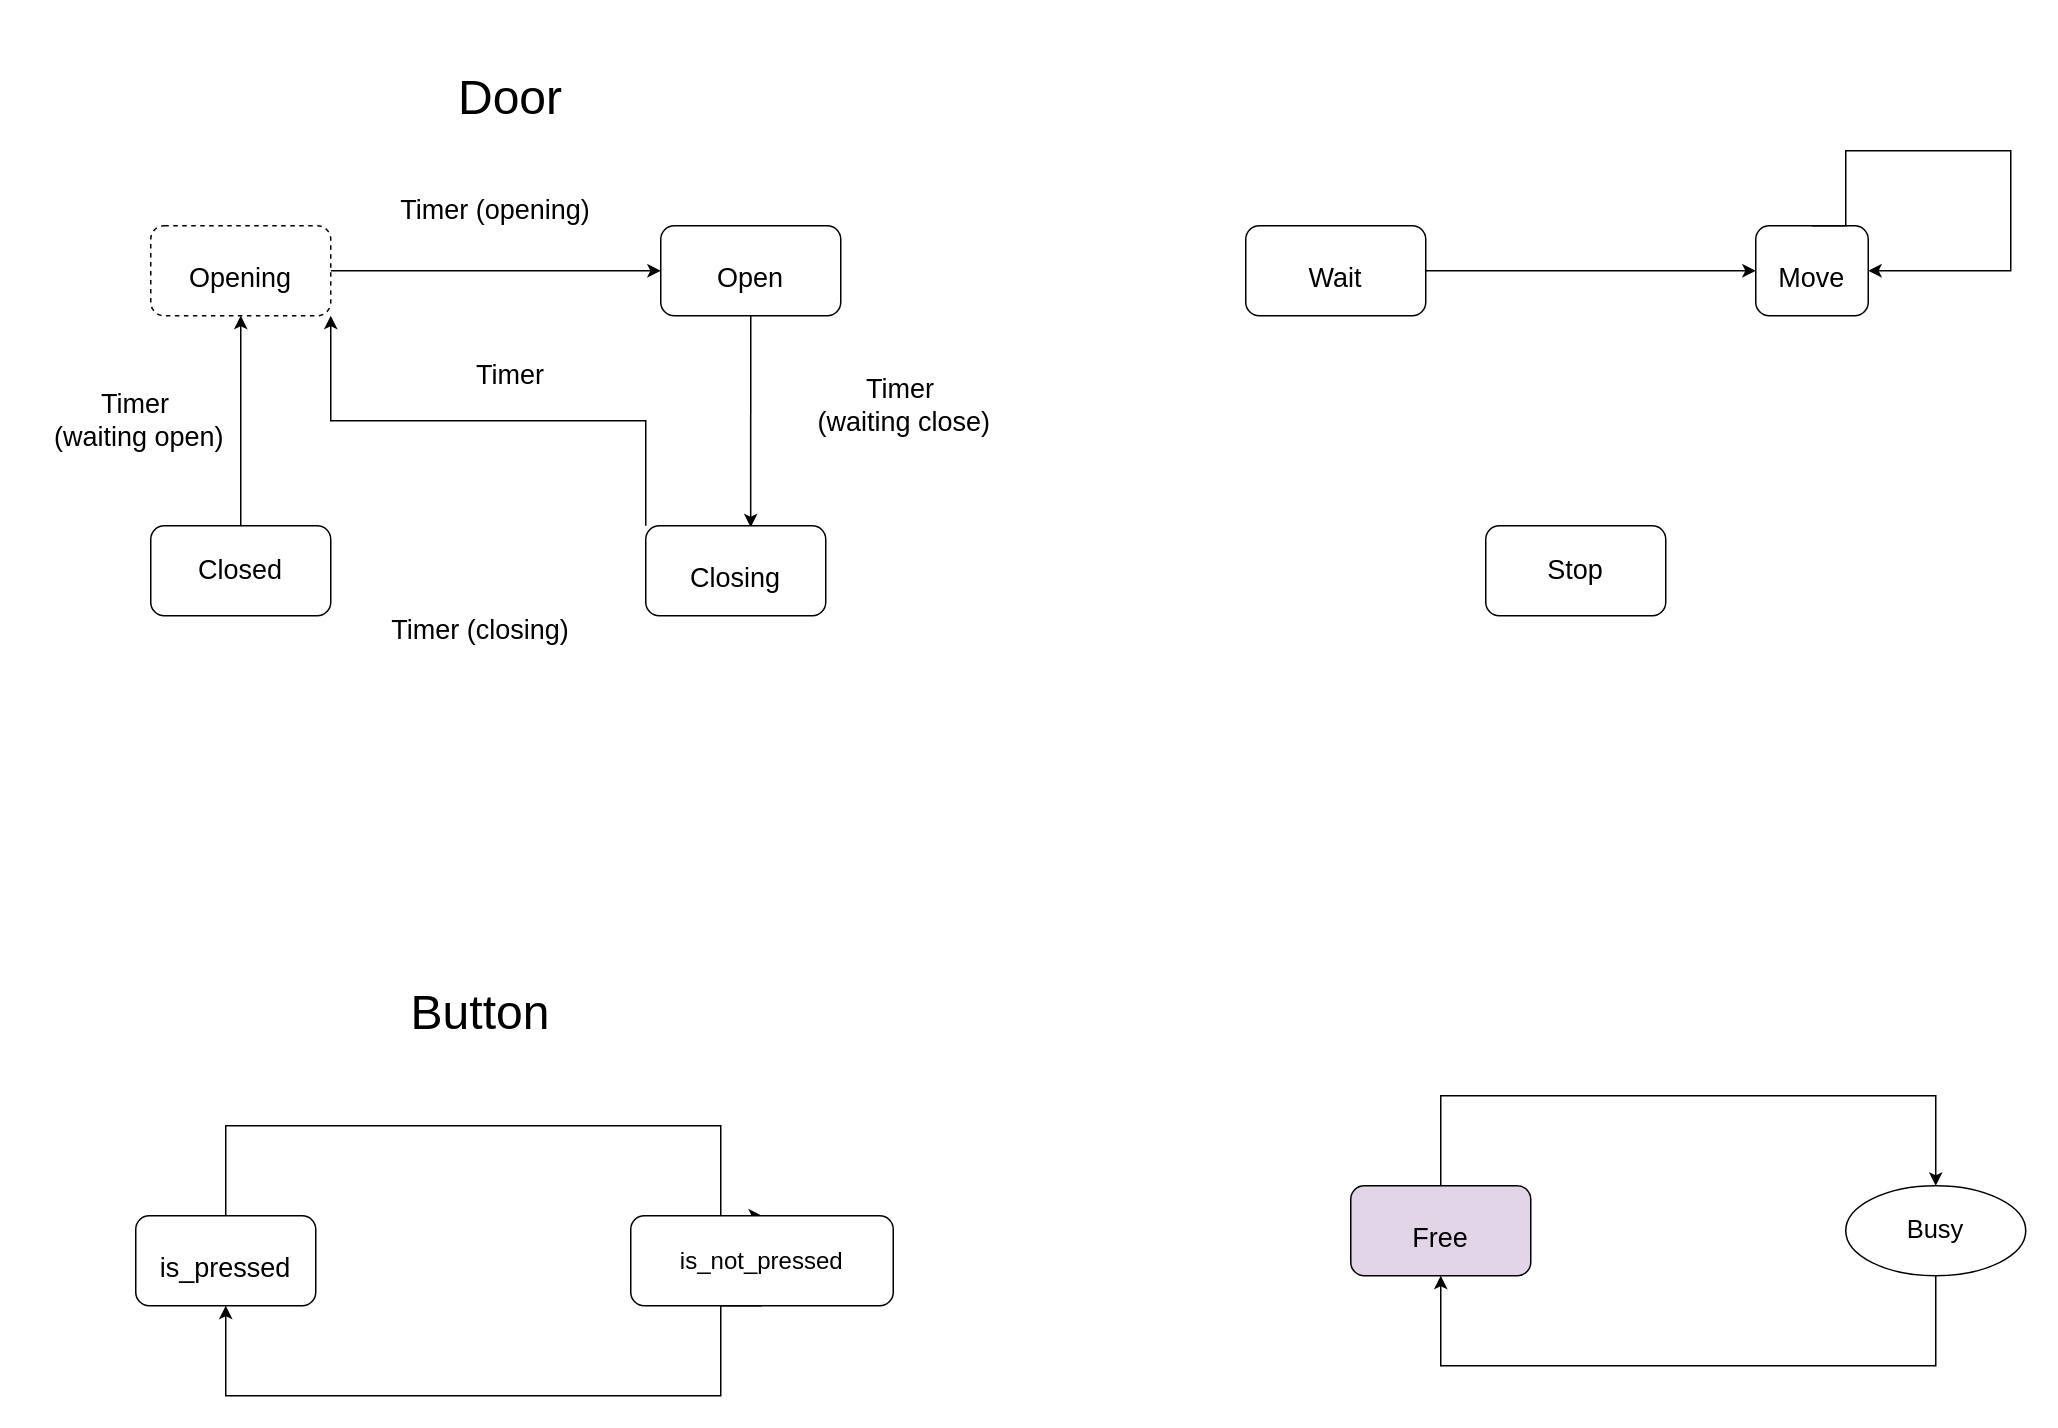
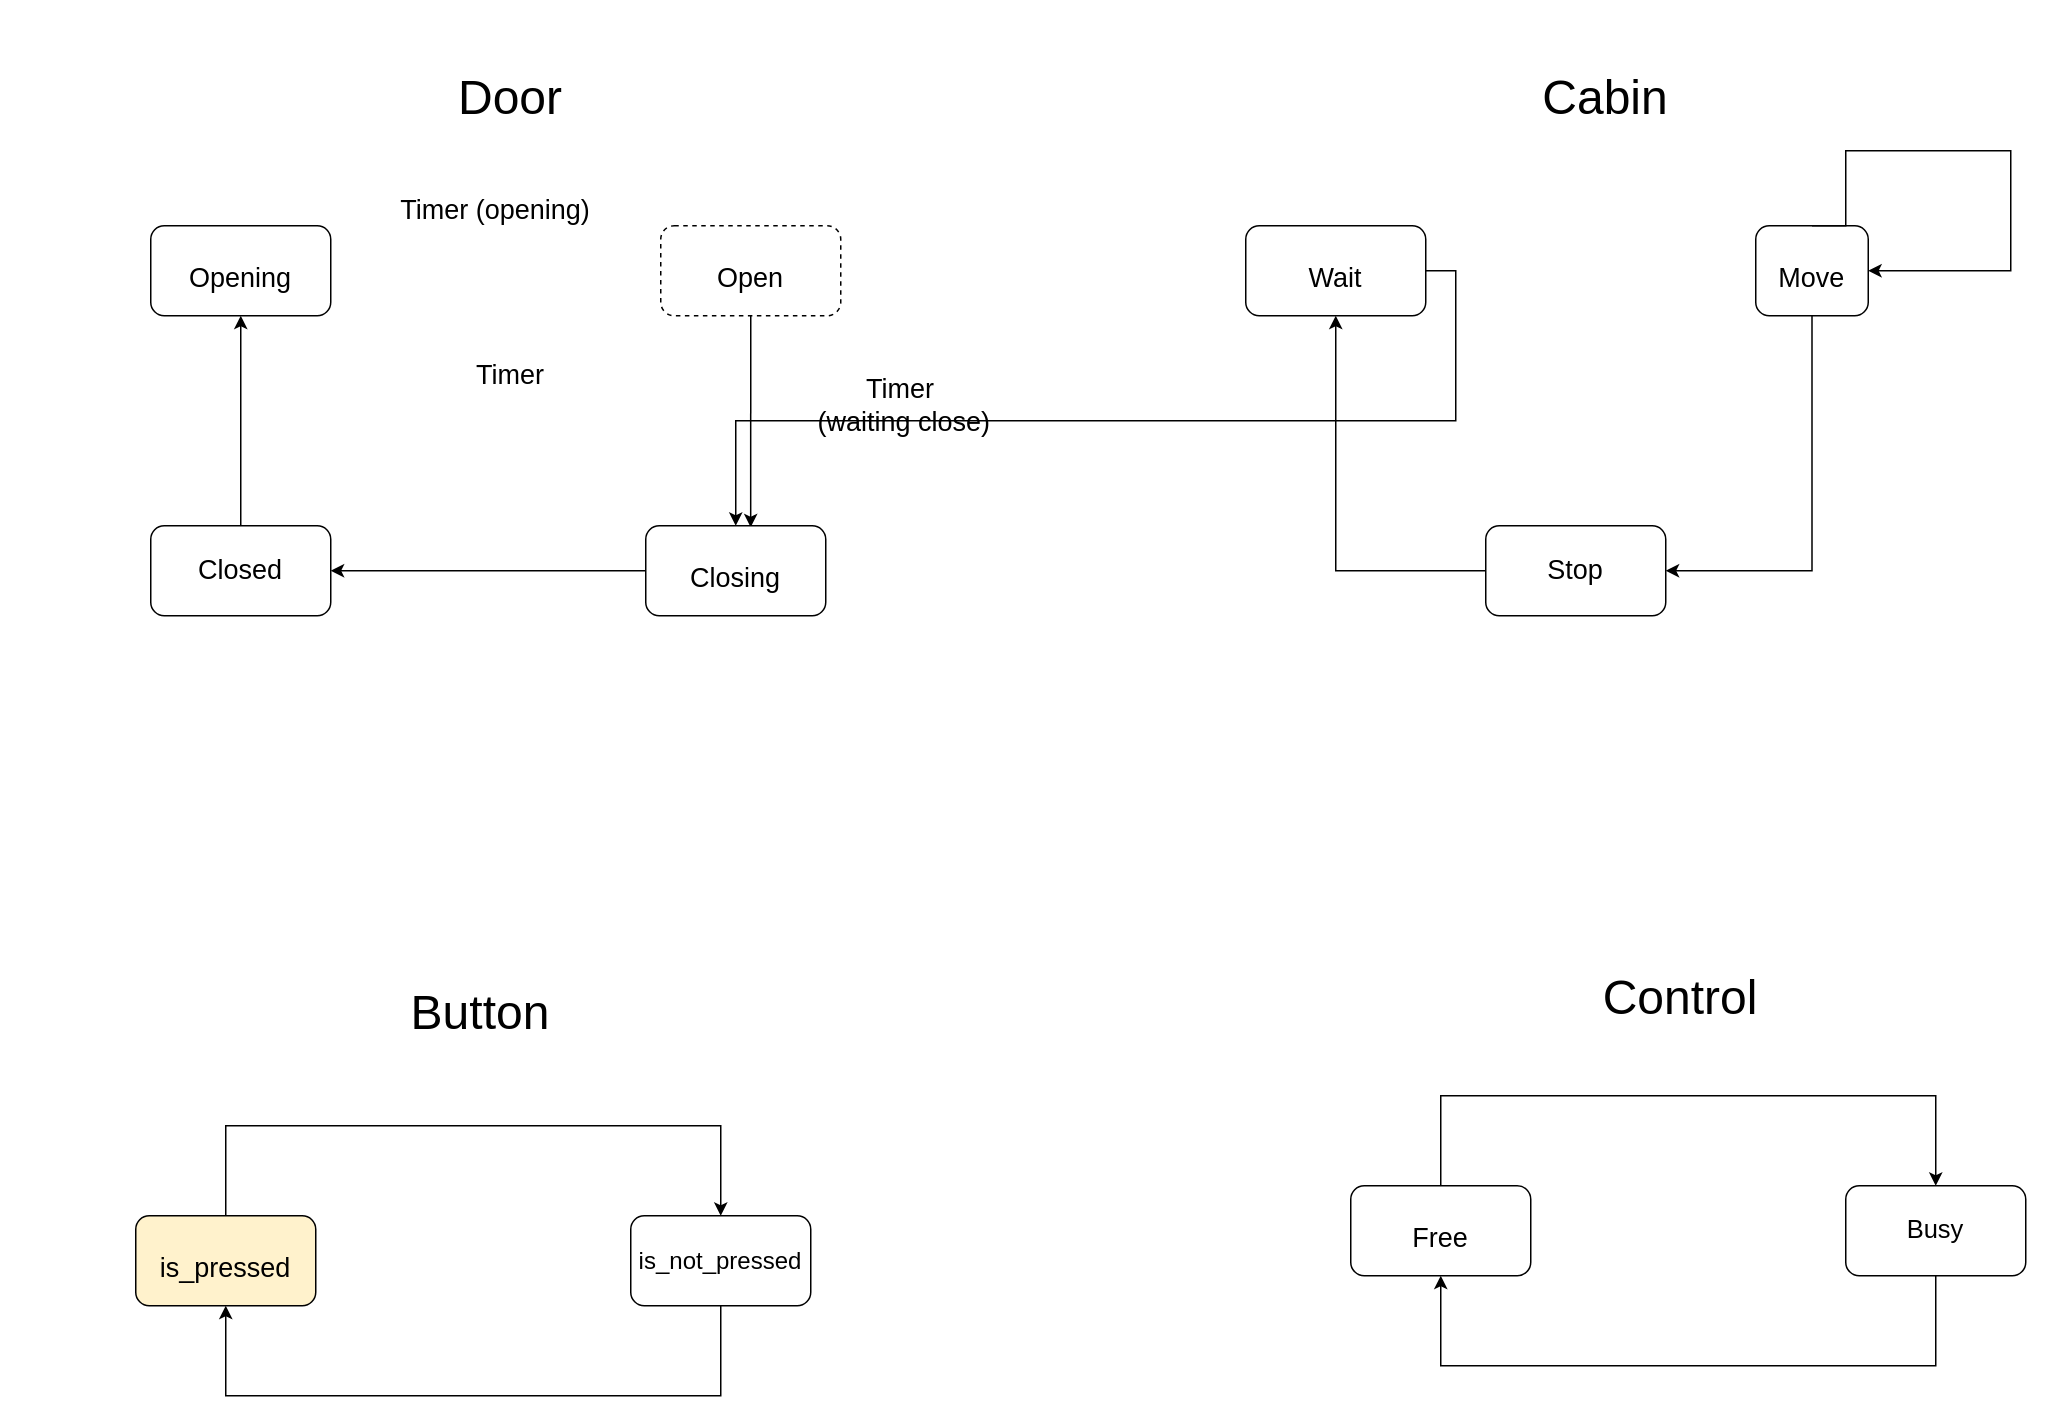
node "Cabin": added
node "Opening": style dashed -> solid
edge "Opening" -> "Open": removed
node "Open": style solid -> dashed
edge "Wait" -> "Move": now "Wait" -> "Closing"
node "Timer (waiting open)": removed
edge "Closing" -> "Opening": removed
edge "Move" -> "Stop": added
edge "Stop" -> "Wait": added
edge "Closing" -> "Closed": added
node "Timer (closing)": removed
node "Control": added
node "Free": fillcolor #e1d5e7 -> #ffffff
node "Busy": shape ellipse -> rounded rectangle
node "is_pressed": fillcolor #ffffff -> #fff2cc
node "is_not_pressed": size 263x90 -> 180x90
